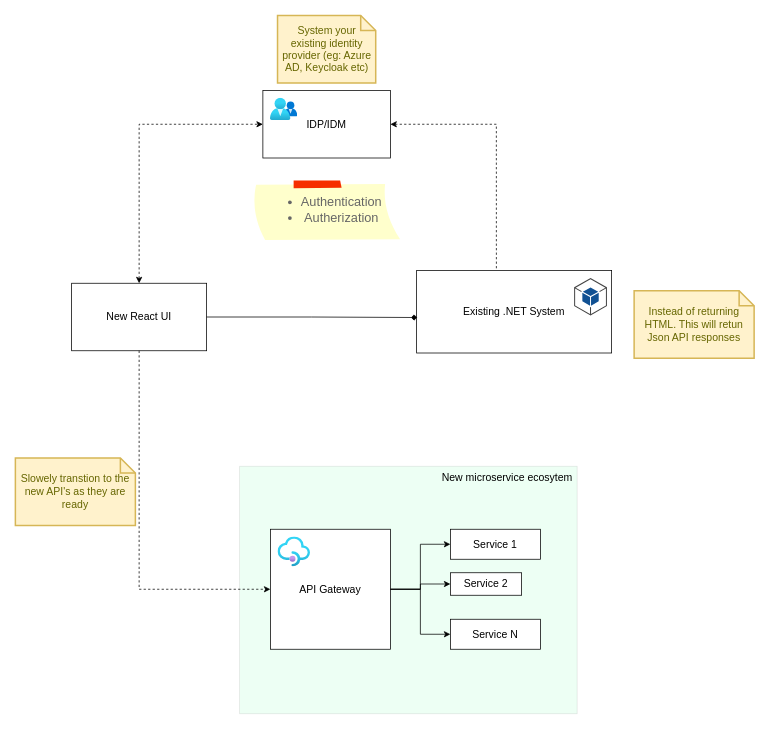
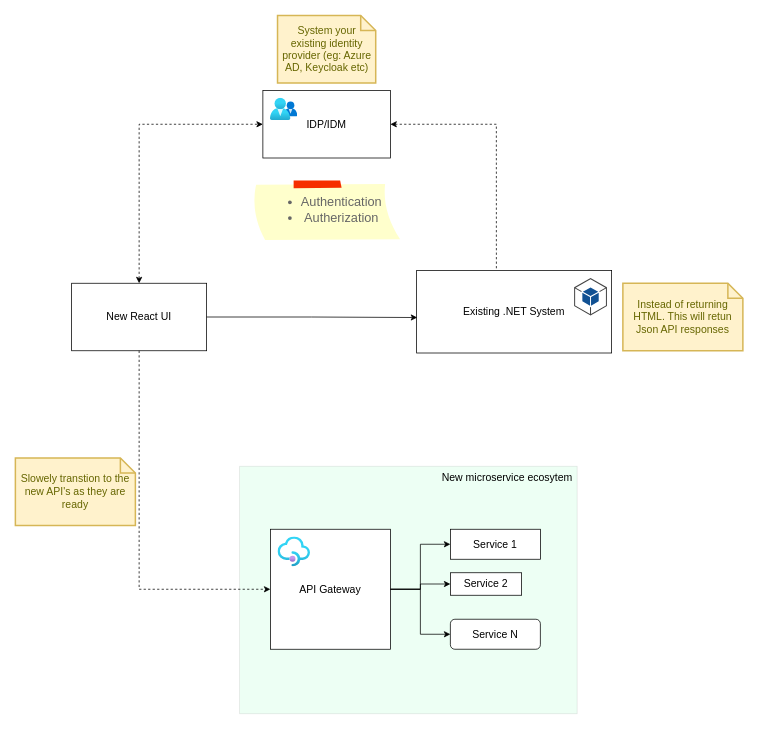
edge "New React UI" -> "Existing .NET System": arrowhead diamond -> classic
node "Instead of returning HTML. This will retun Json API responses": moved (694, 324) -> (683, 317)
node "Service N": shape rectangle -> rounded rectangle
